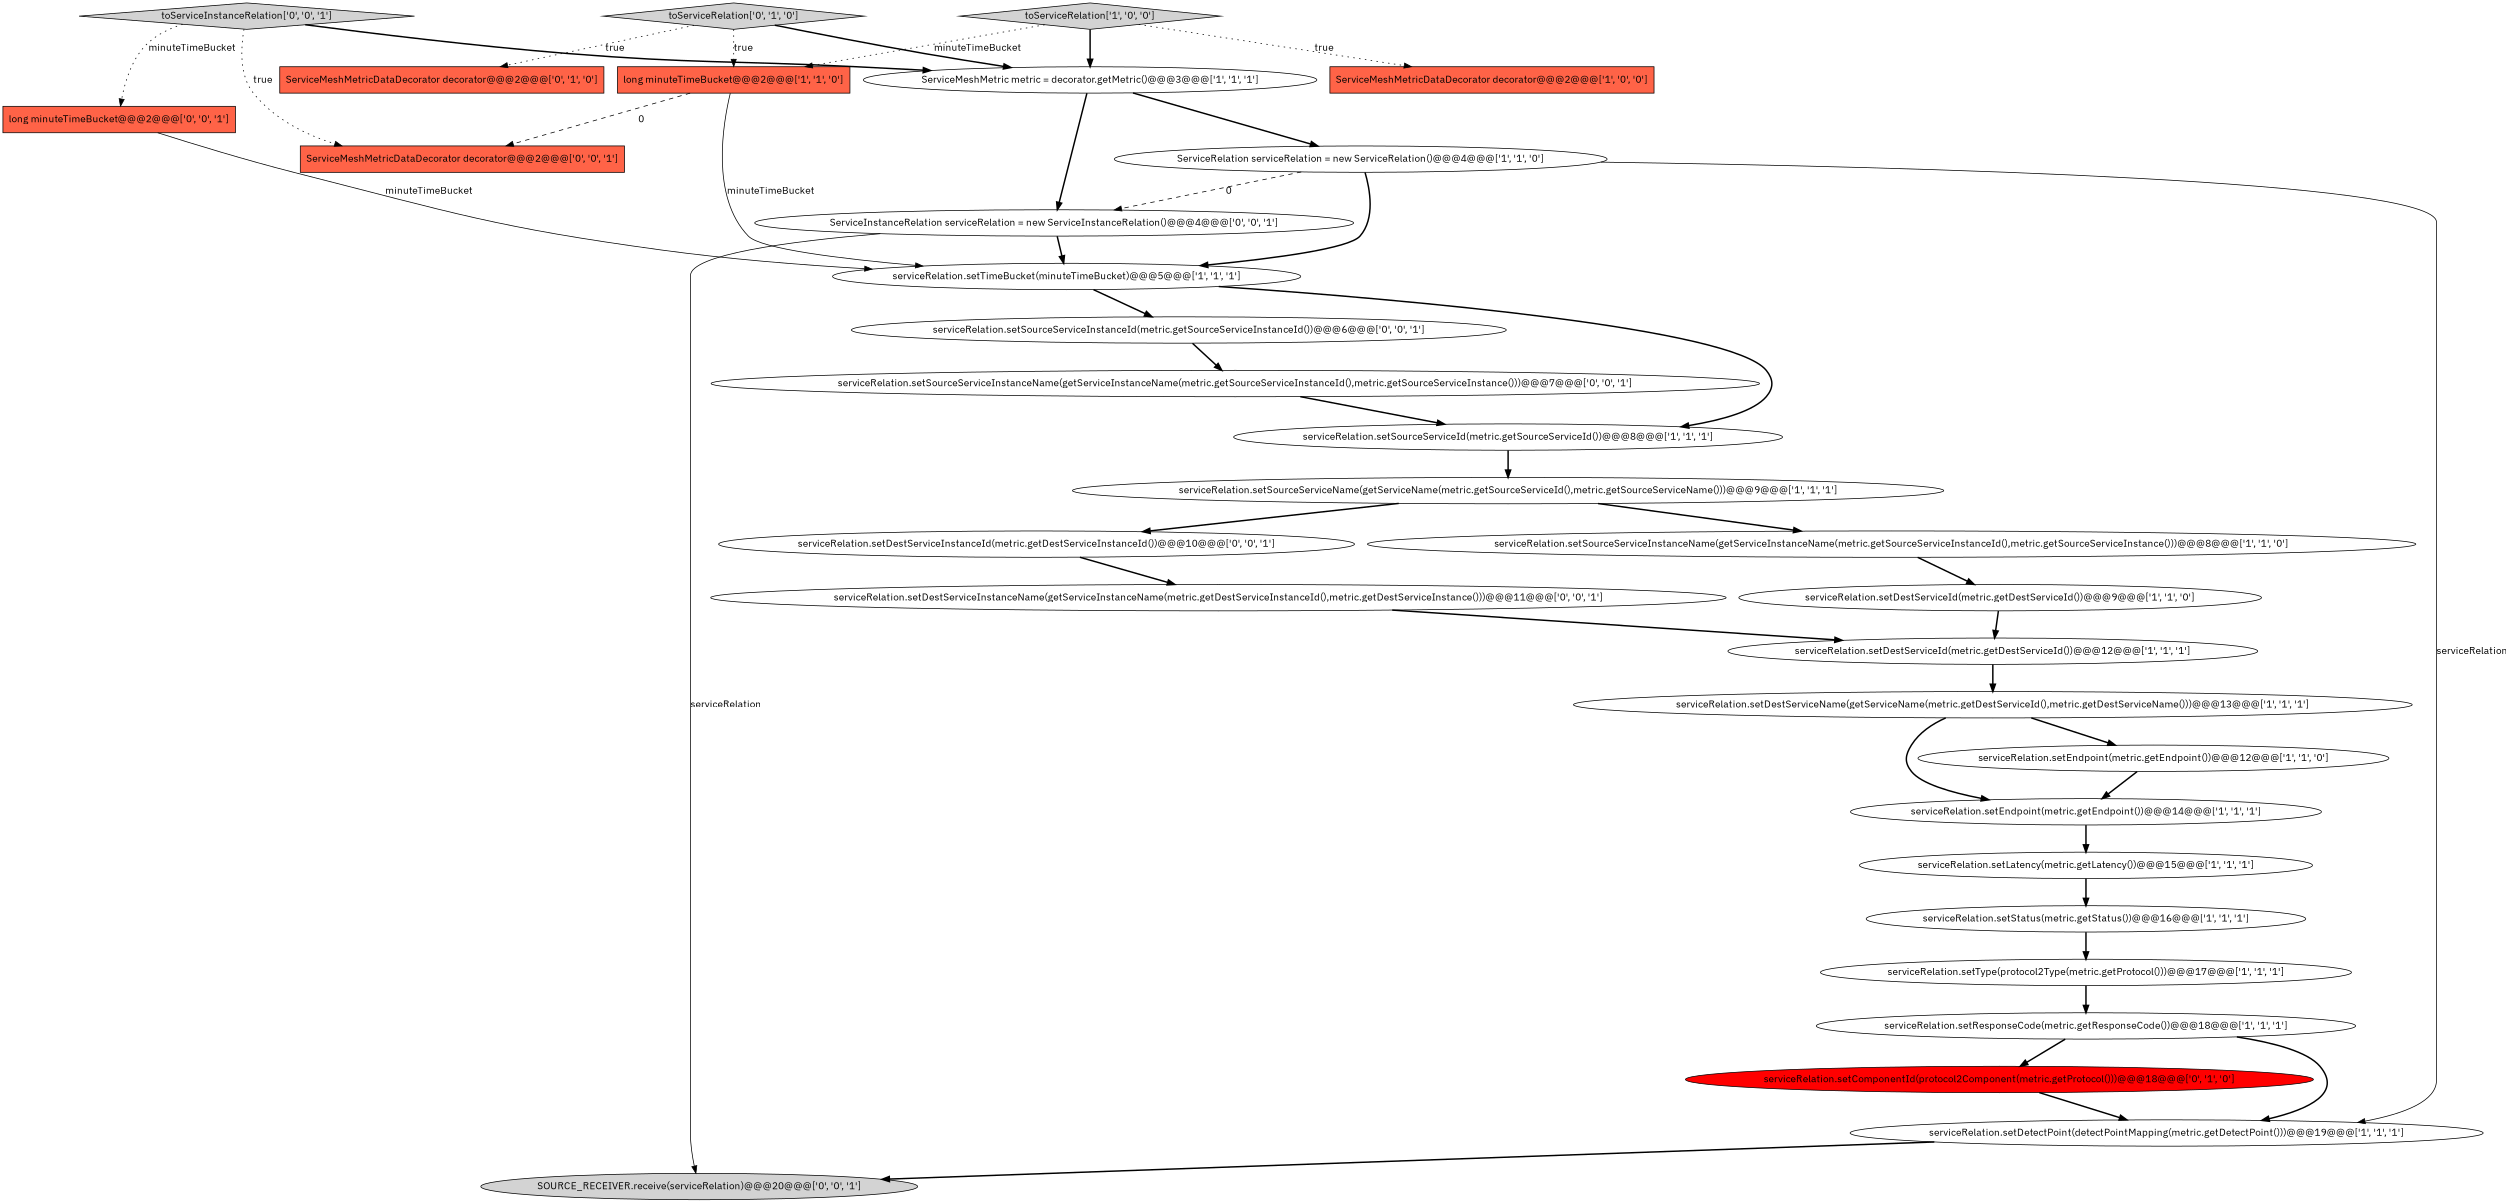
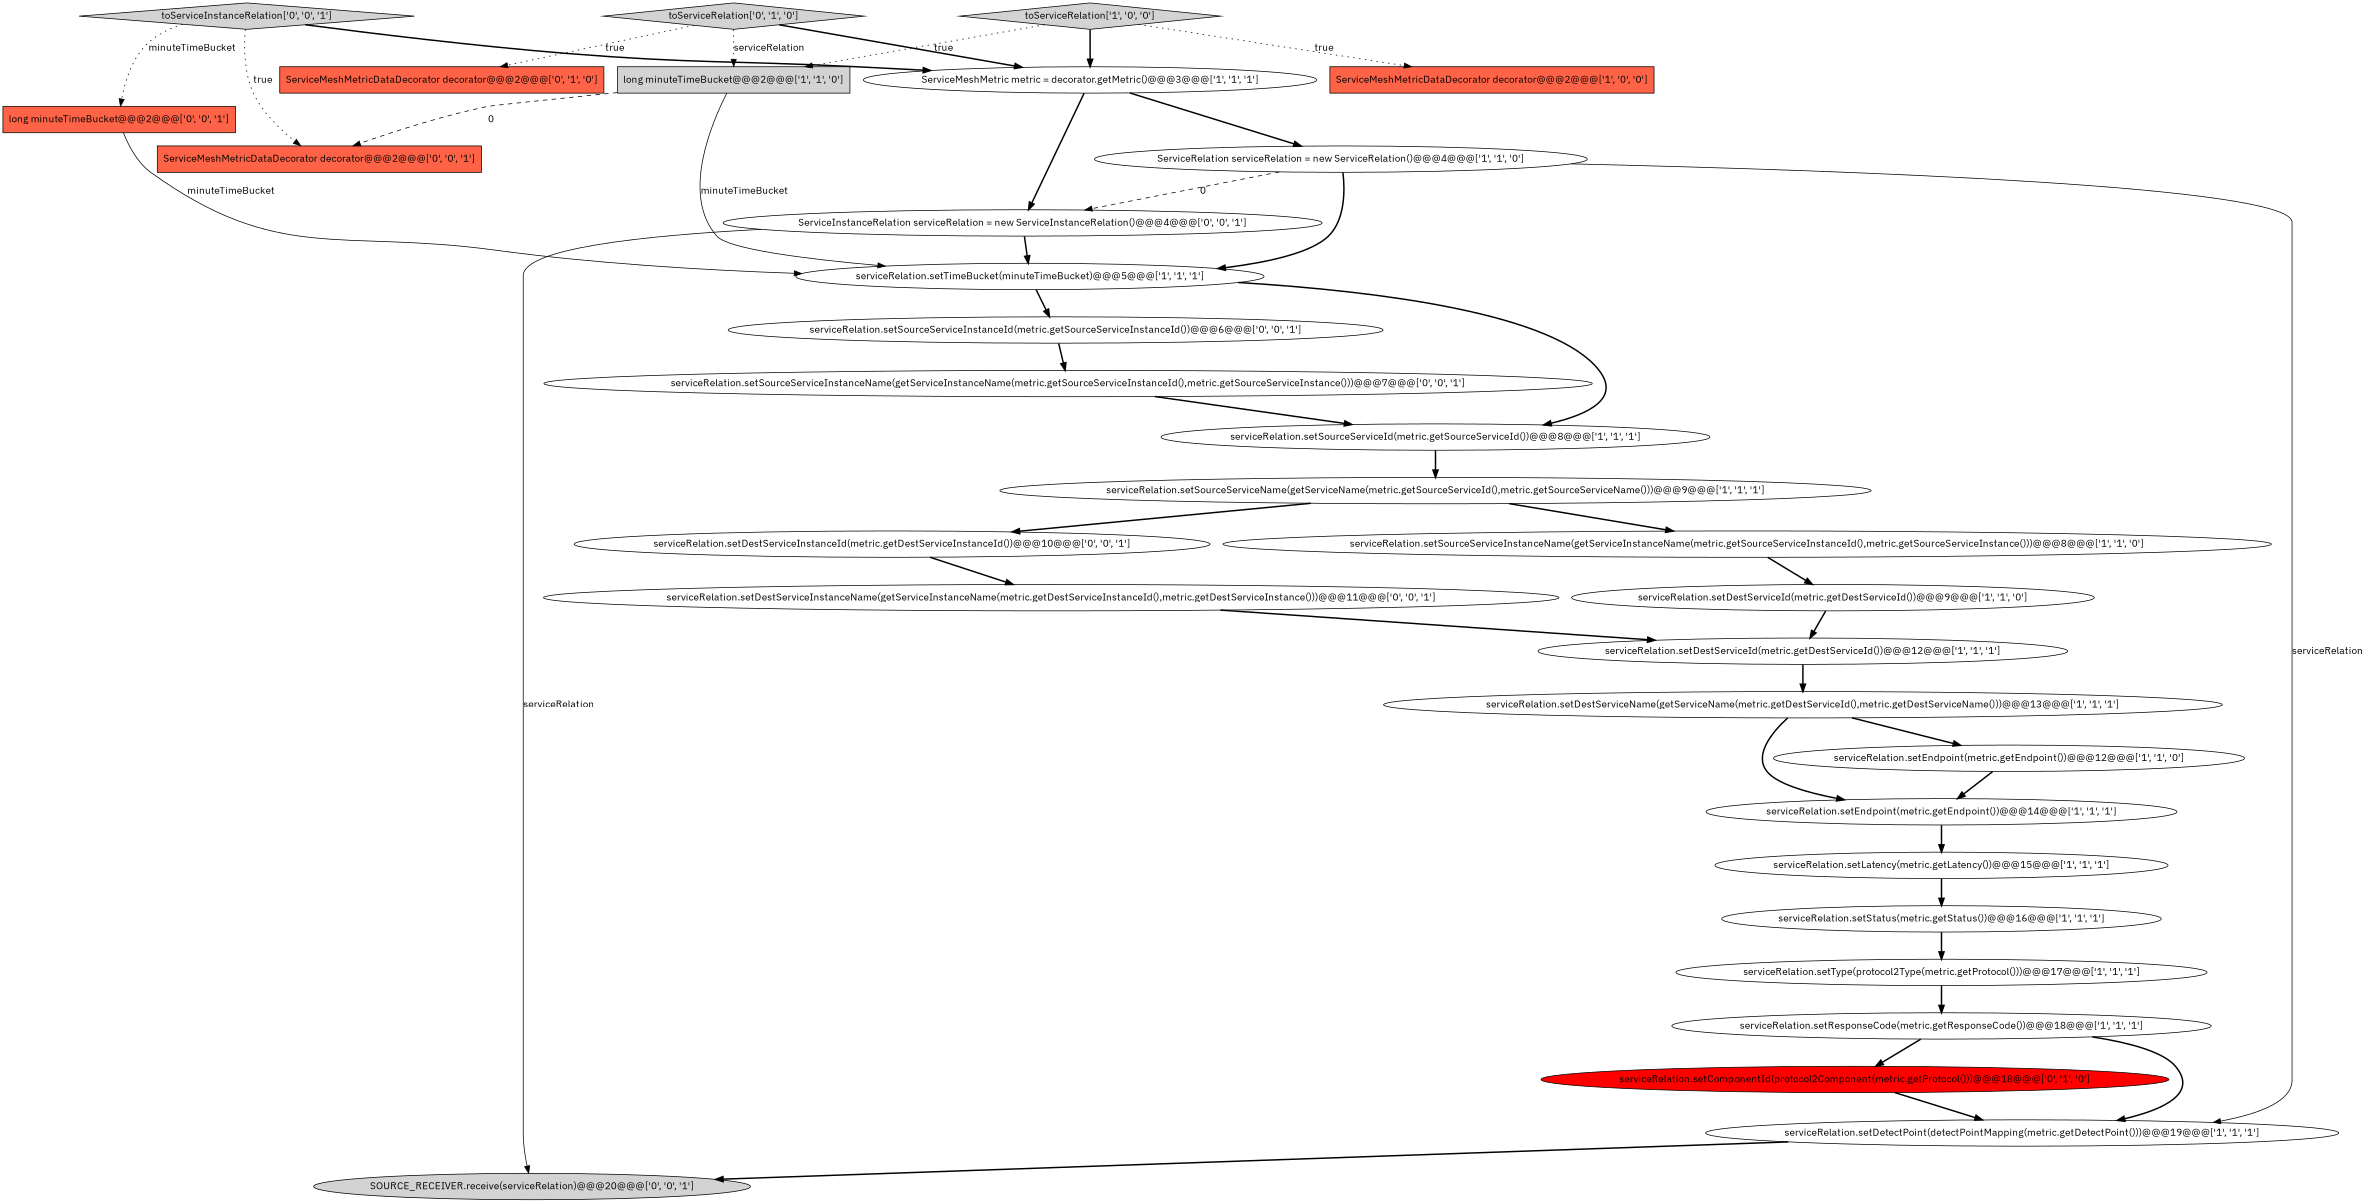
edge "toServiceRelation['0', '1', '0']" -> "long minuteTimeBucket@@@2@@@['1', '1', '0']": label "true" -> "serviceRelation"
edge "toServiceRelation['1', '0', '0']" -> "long minuteTimeBucket@@@2@@@['1', '1', '0']": label "minuteTimeBucket" -> "true"
node "long minuteTimeBucket@@@2@@@['1', '1', '0']": fillcolor tomato -> lightgray
